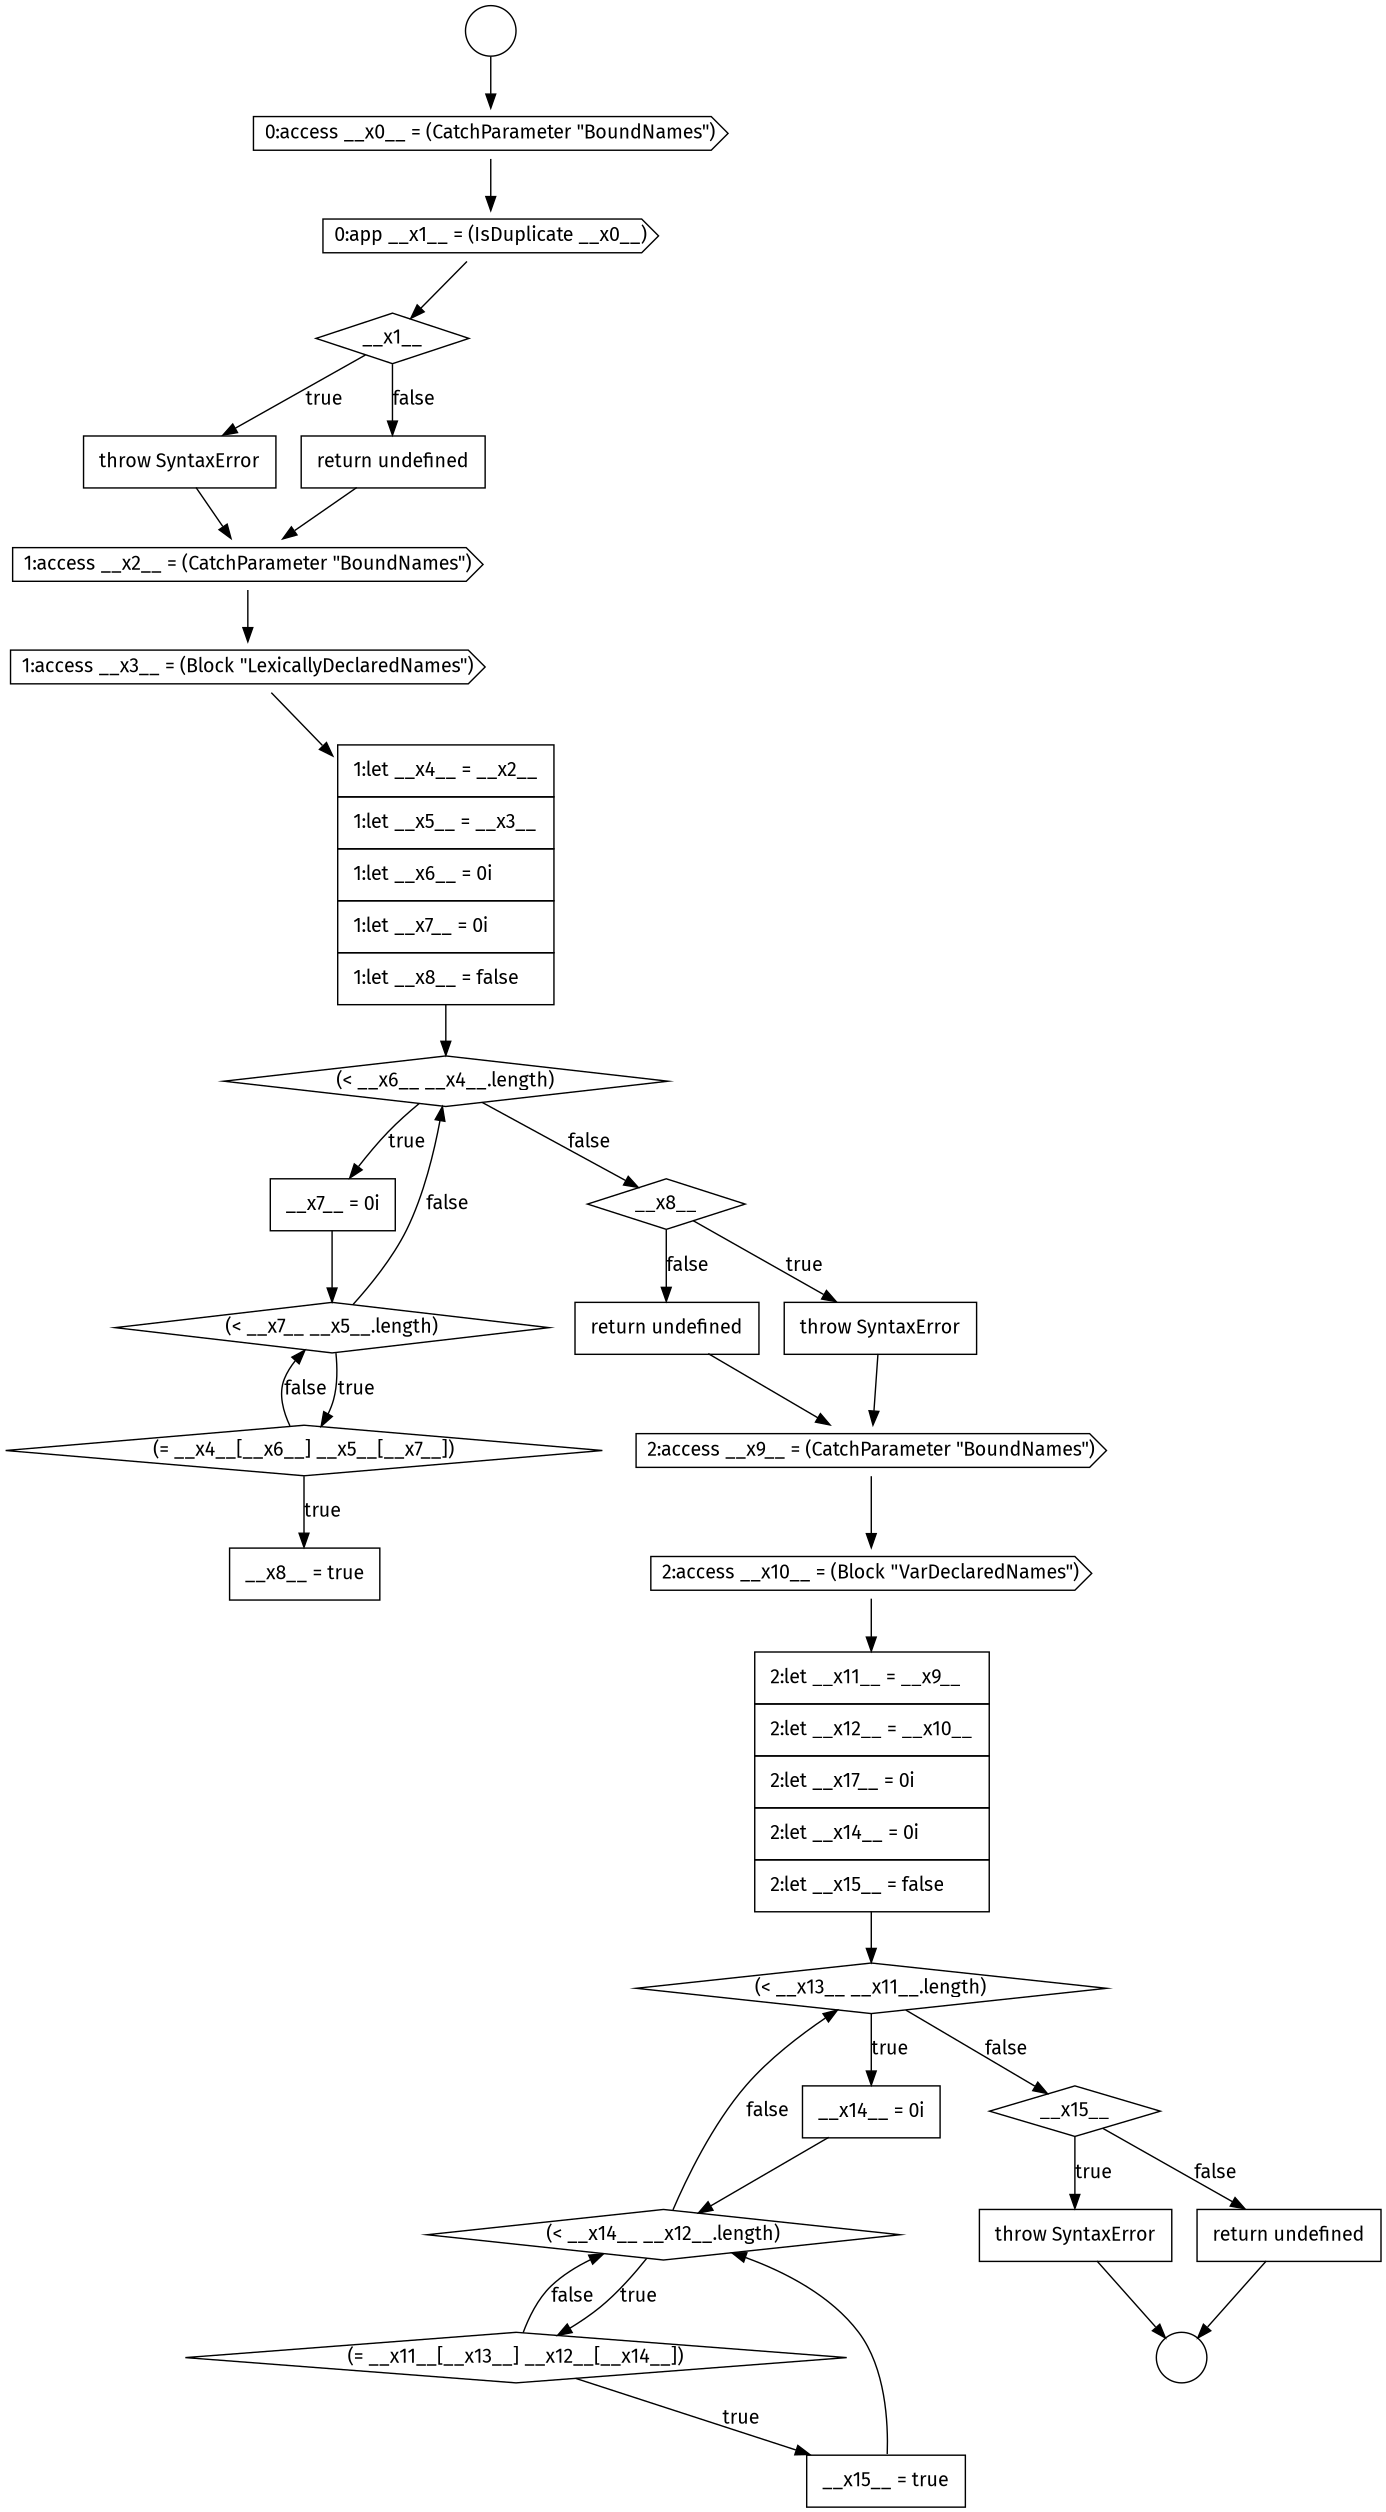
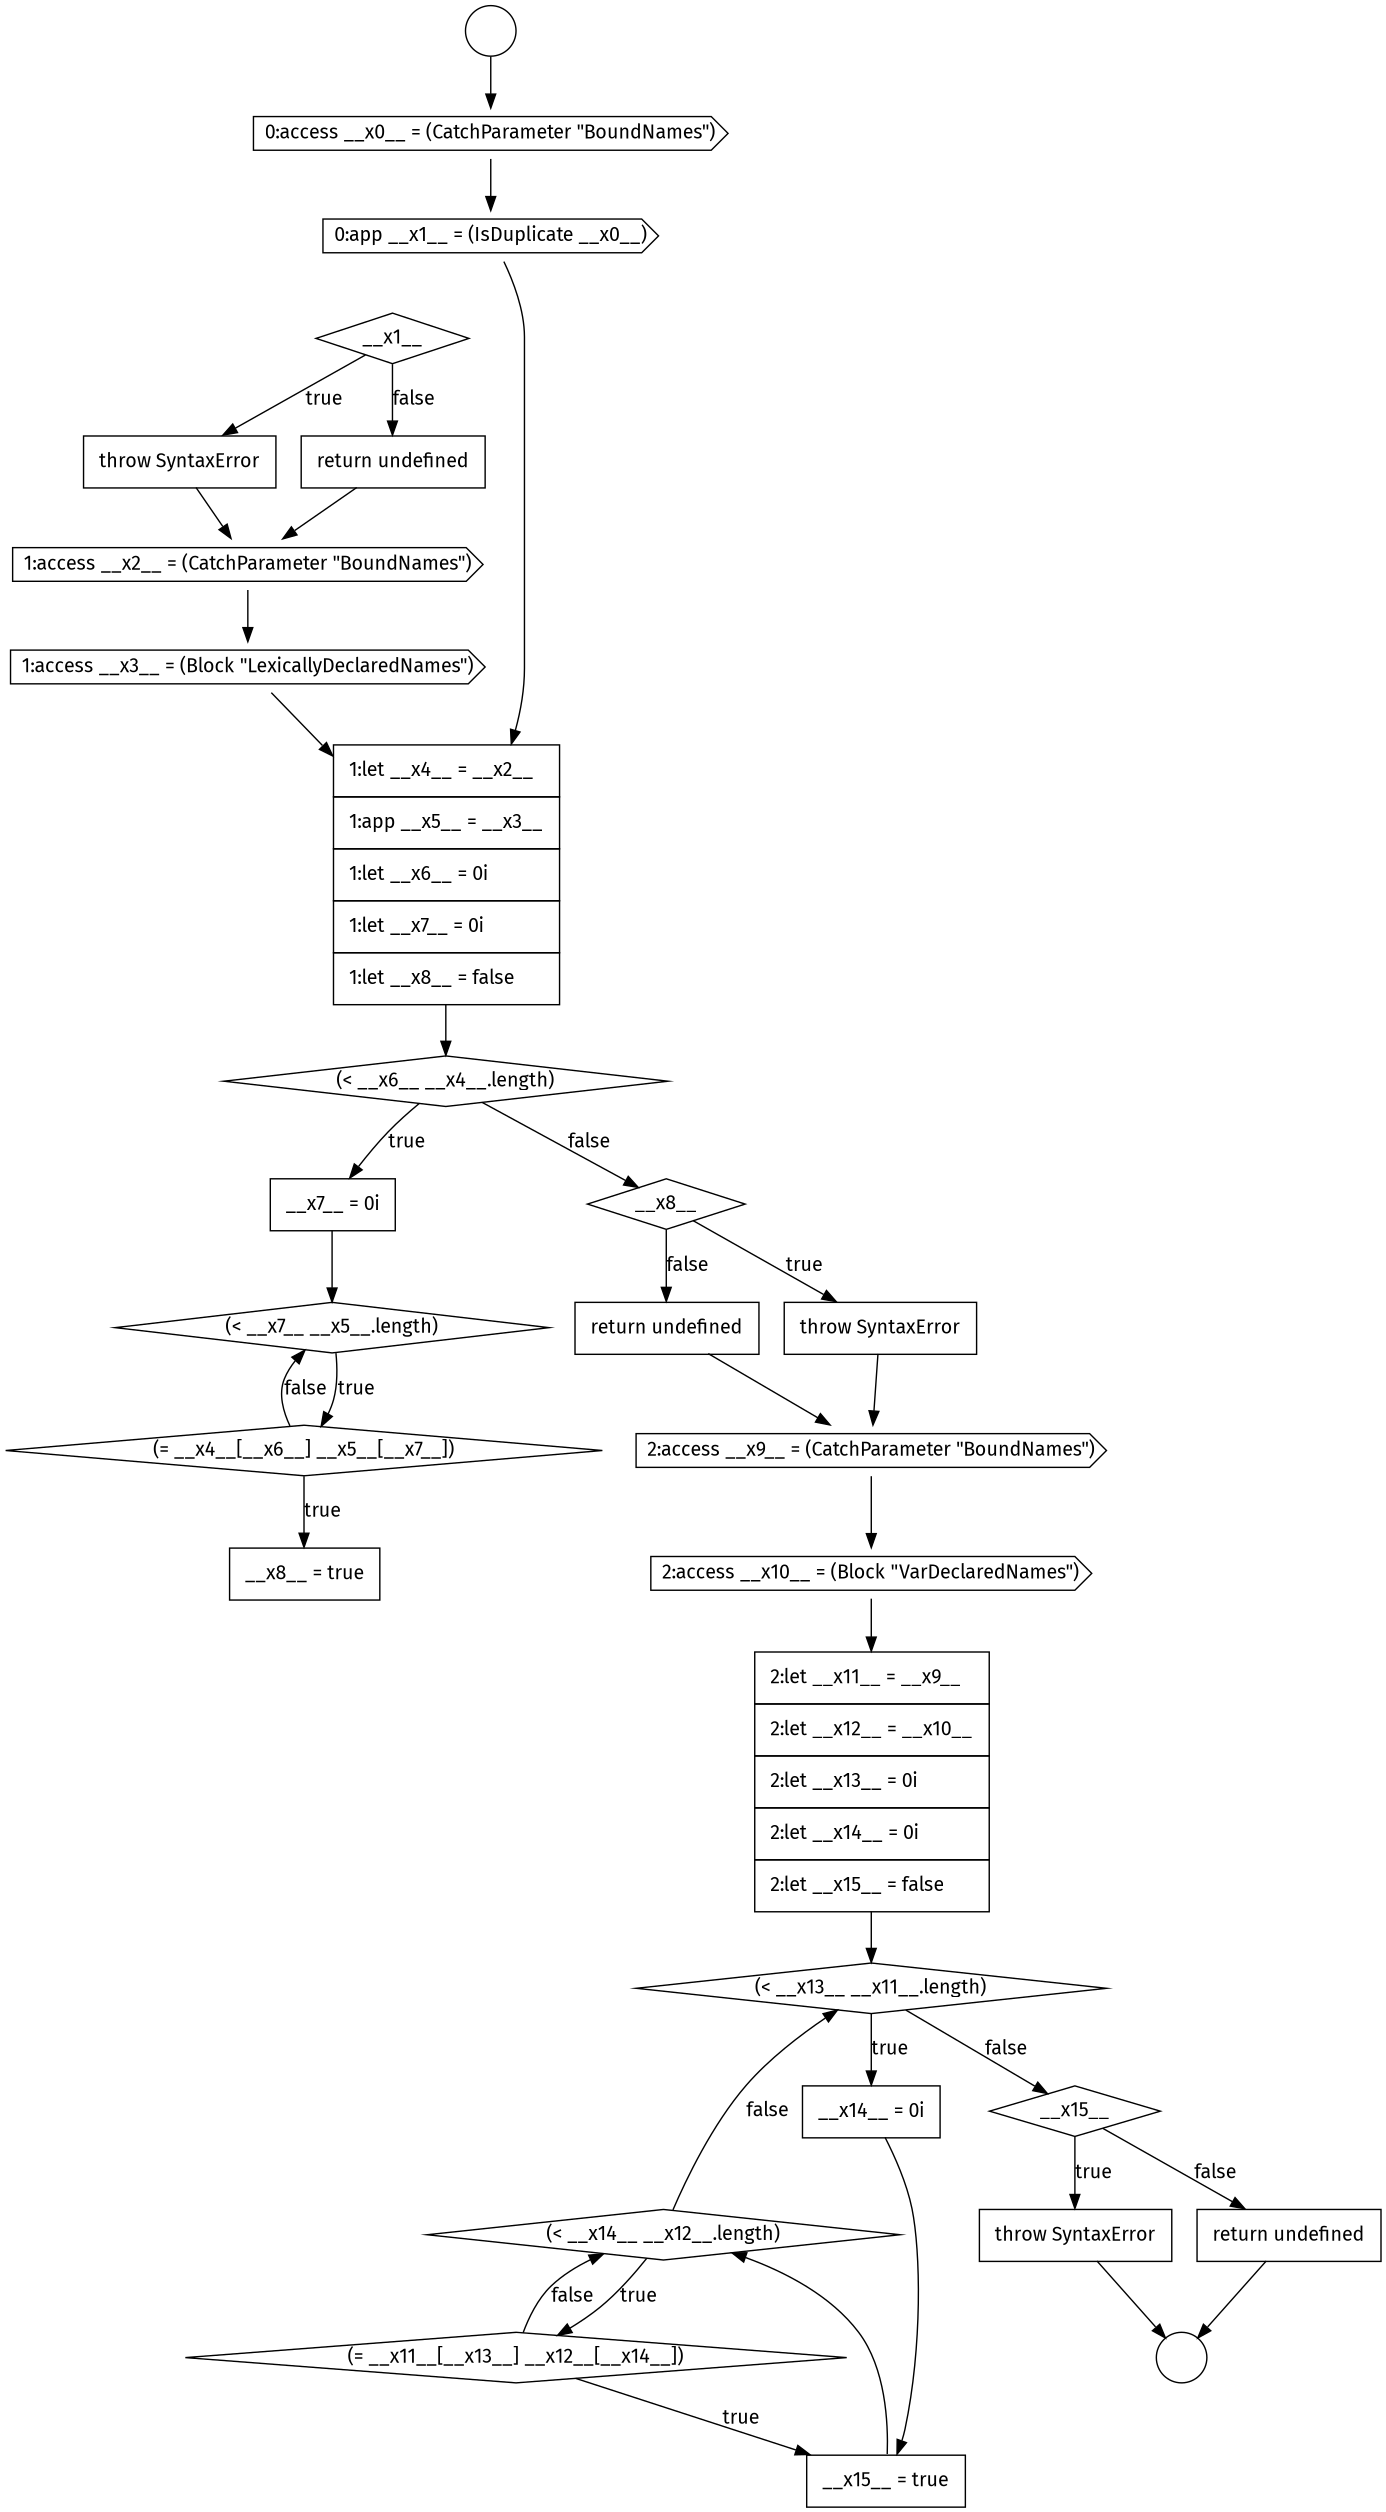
edge "0:app __x1__ = (IsDuplicate __x0__)" -> "__x1__": now "0:app __x1__ = (IsDuplicate __x0__)" -> "1:let __x4__ = __x2__"
node "1:let __x4__ = __x2__": text "1:let __x5__ = __x3__" -> "1:app __x5__ = __x3__"
edge "(< __x7__ __x5__.length)" -> "(< __x6__ __x4__.length)": removed, label "false"
node "2:let __x11__ = __x9__": text "2:let __x17__ = 0i" -> "2:let __x13__ = 0i"
edge "__x14__ = 0i" -> "(< __x14__ __x12__.length)": now "__x14__ = 0i" -> "__x15__ = true"
